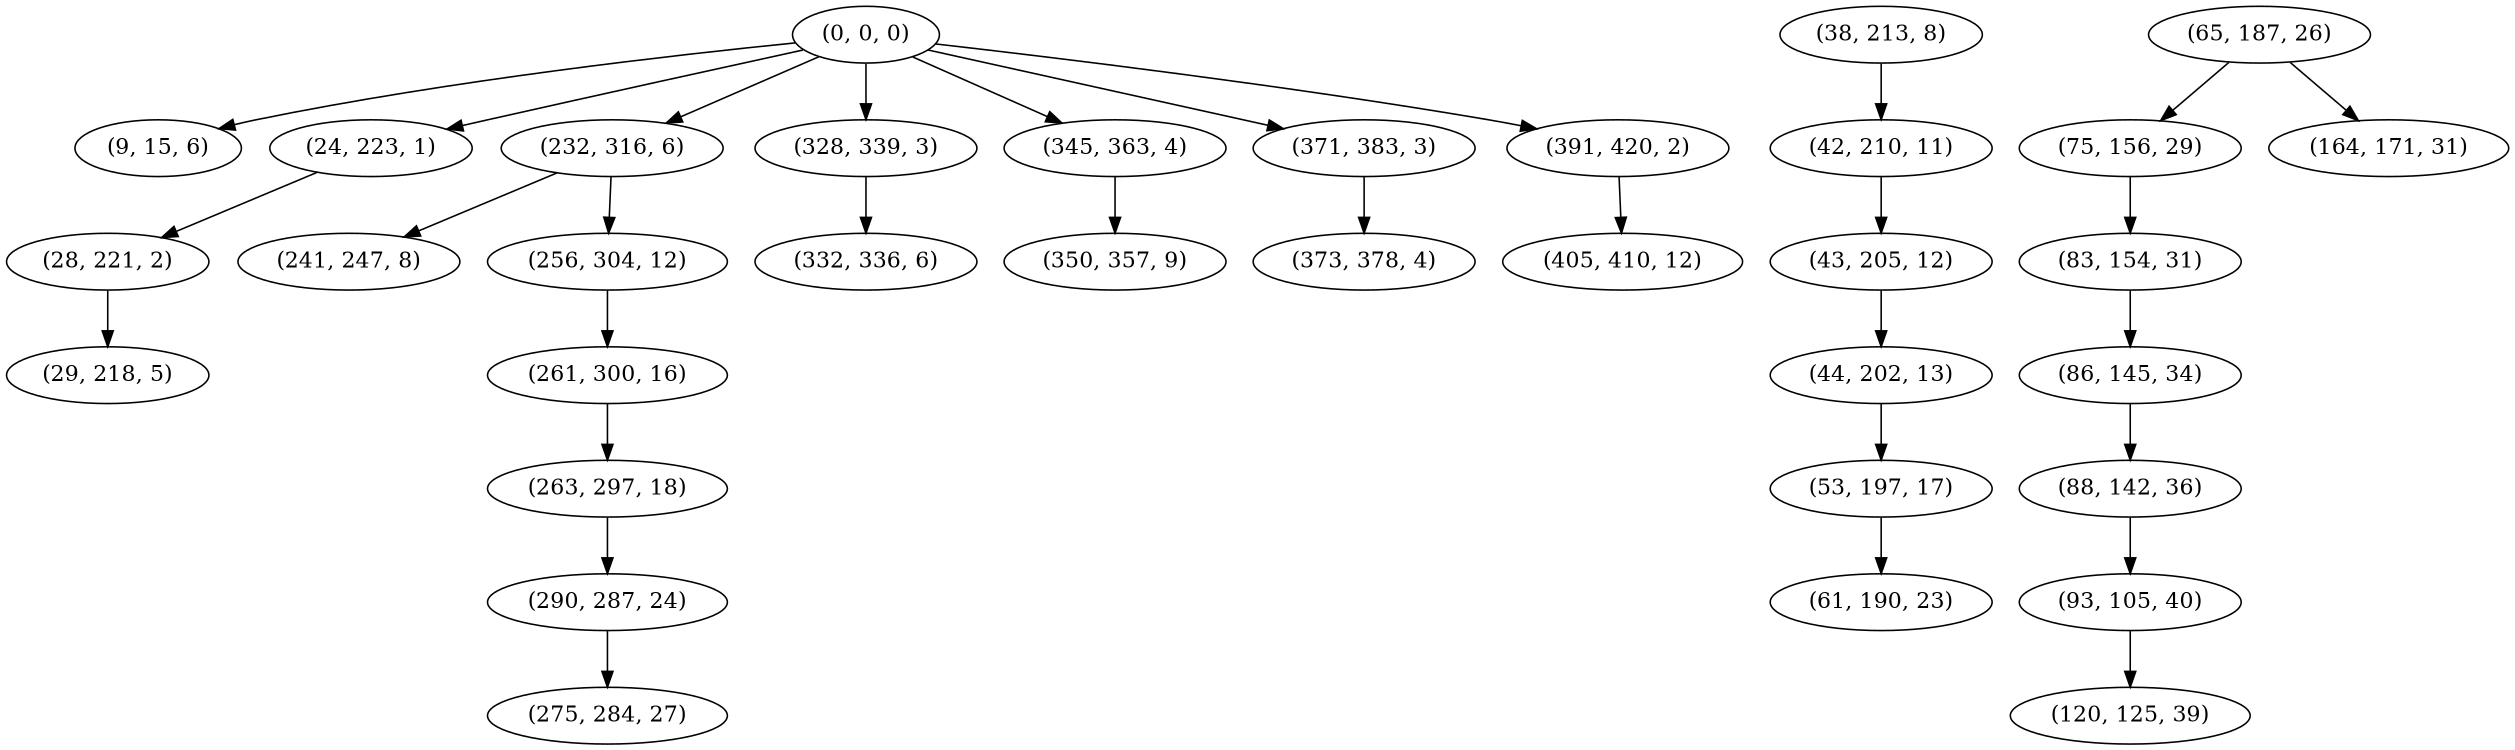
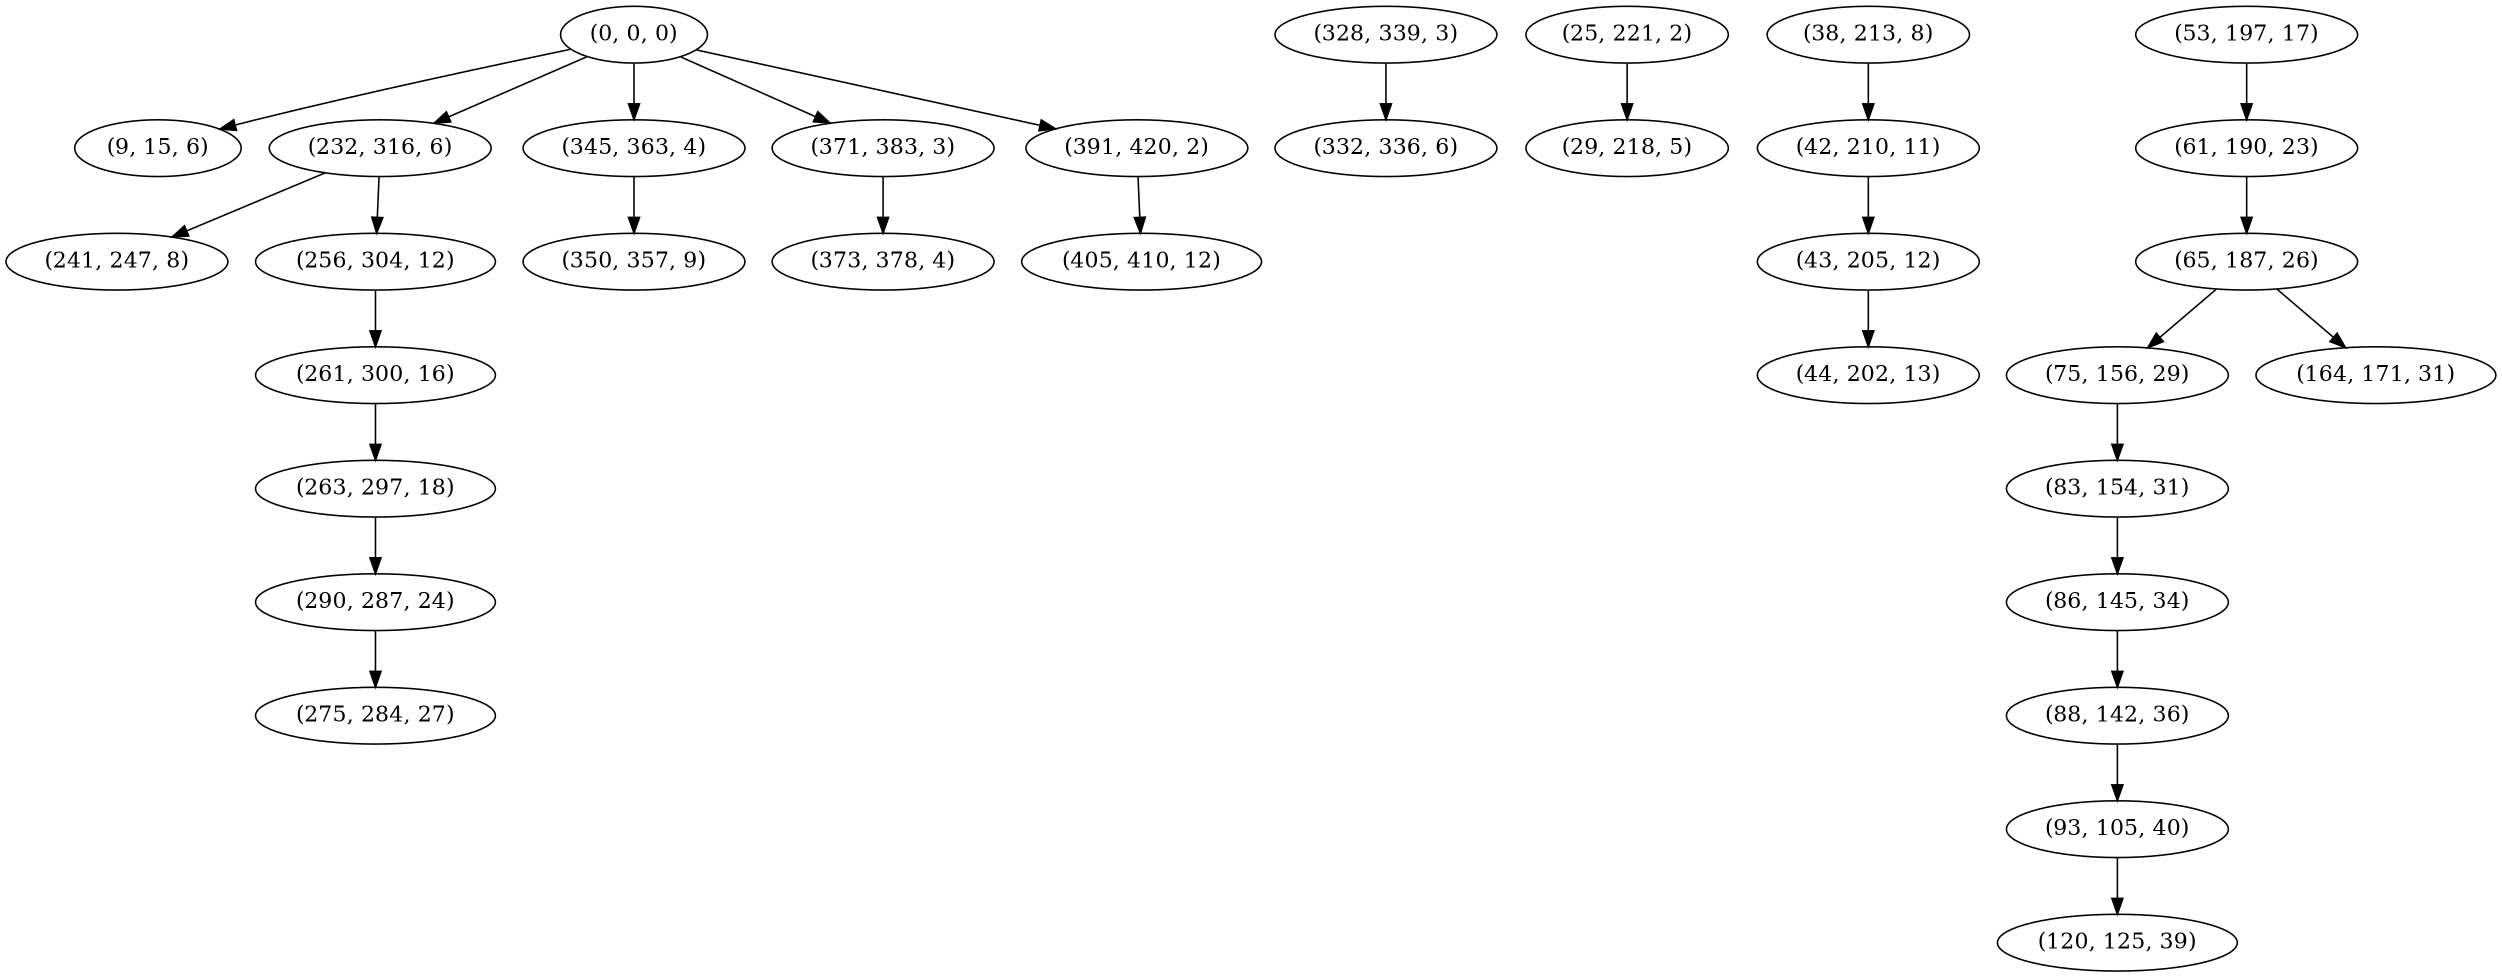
edge "(0, 0, 0)" -> "(328, 339, 3)": removed
node "(24, 223, 1)": removed
edge "(61, 190, 23)" -> "(65, 187, 26)": added
node "(28, 221, 2)": label "(28, 221, 2)" -> "(25, 221, 2)"
edge "(44, 202, 13)" -> "(53, 197, 17)": removed
